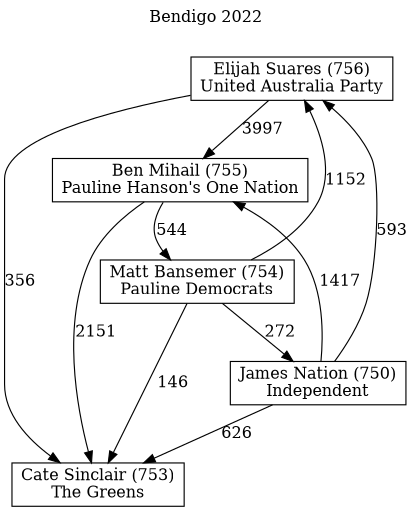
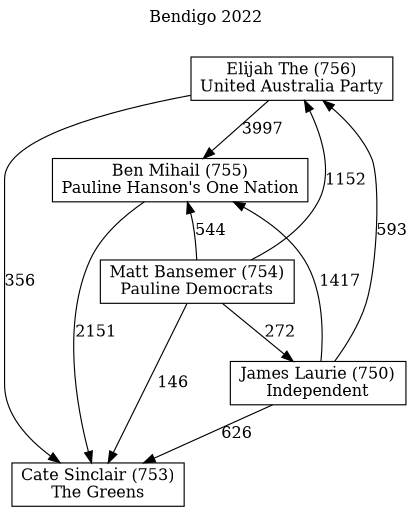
node "Elijah Suares (756) United Australia Party": label "Elijah Suares (756) United Australia Party" -> "Elijah The (756) United Australia Party"
edge "Ben Mihail (755) Pauline Hanson's One Nation" -> "Matt Bansemer (754) Pauline Democrats": reversed
node "James Nation (750) Independent": label "James Nation (750) Independent" -> "James Laurie (750) Independent"
